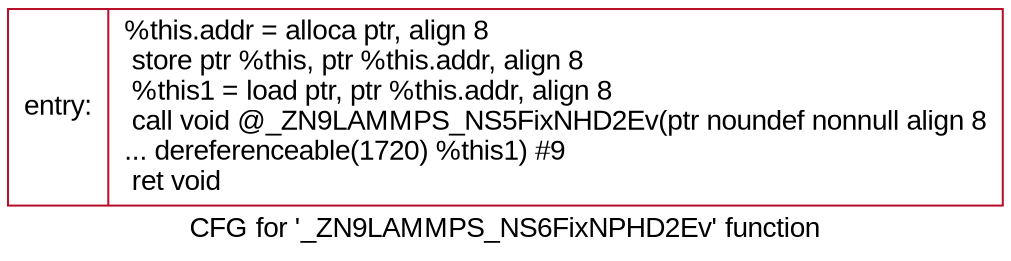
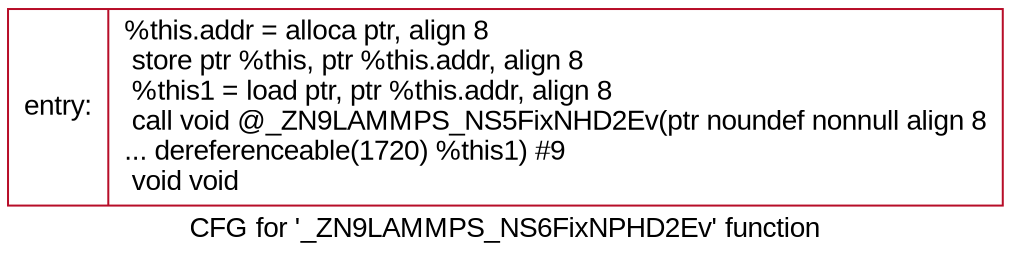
node "entry:": text "ret void" -> "void void"
